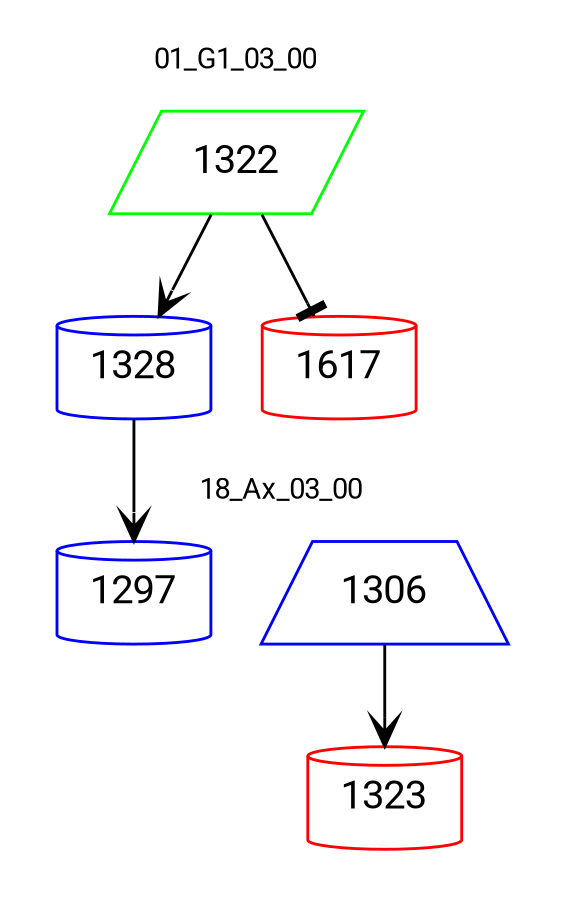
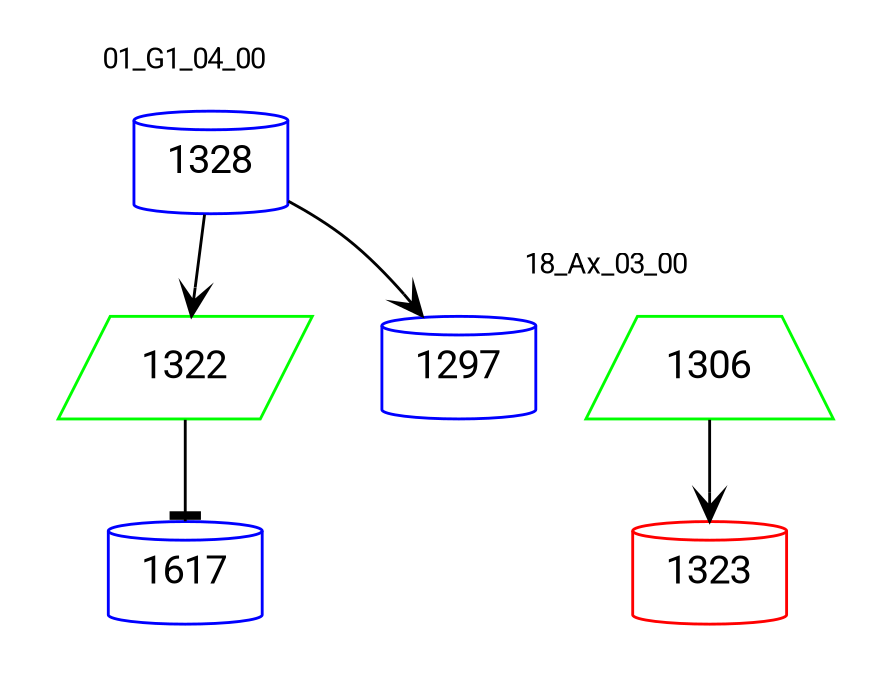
cluster "01_G1_03_00": label "01_G1_03_00" -> "01_G1_04_00"
edge "1322" -> "1328": reversed
node "1617": color red -> blue
node "1306": color blue -> green
